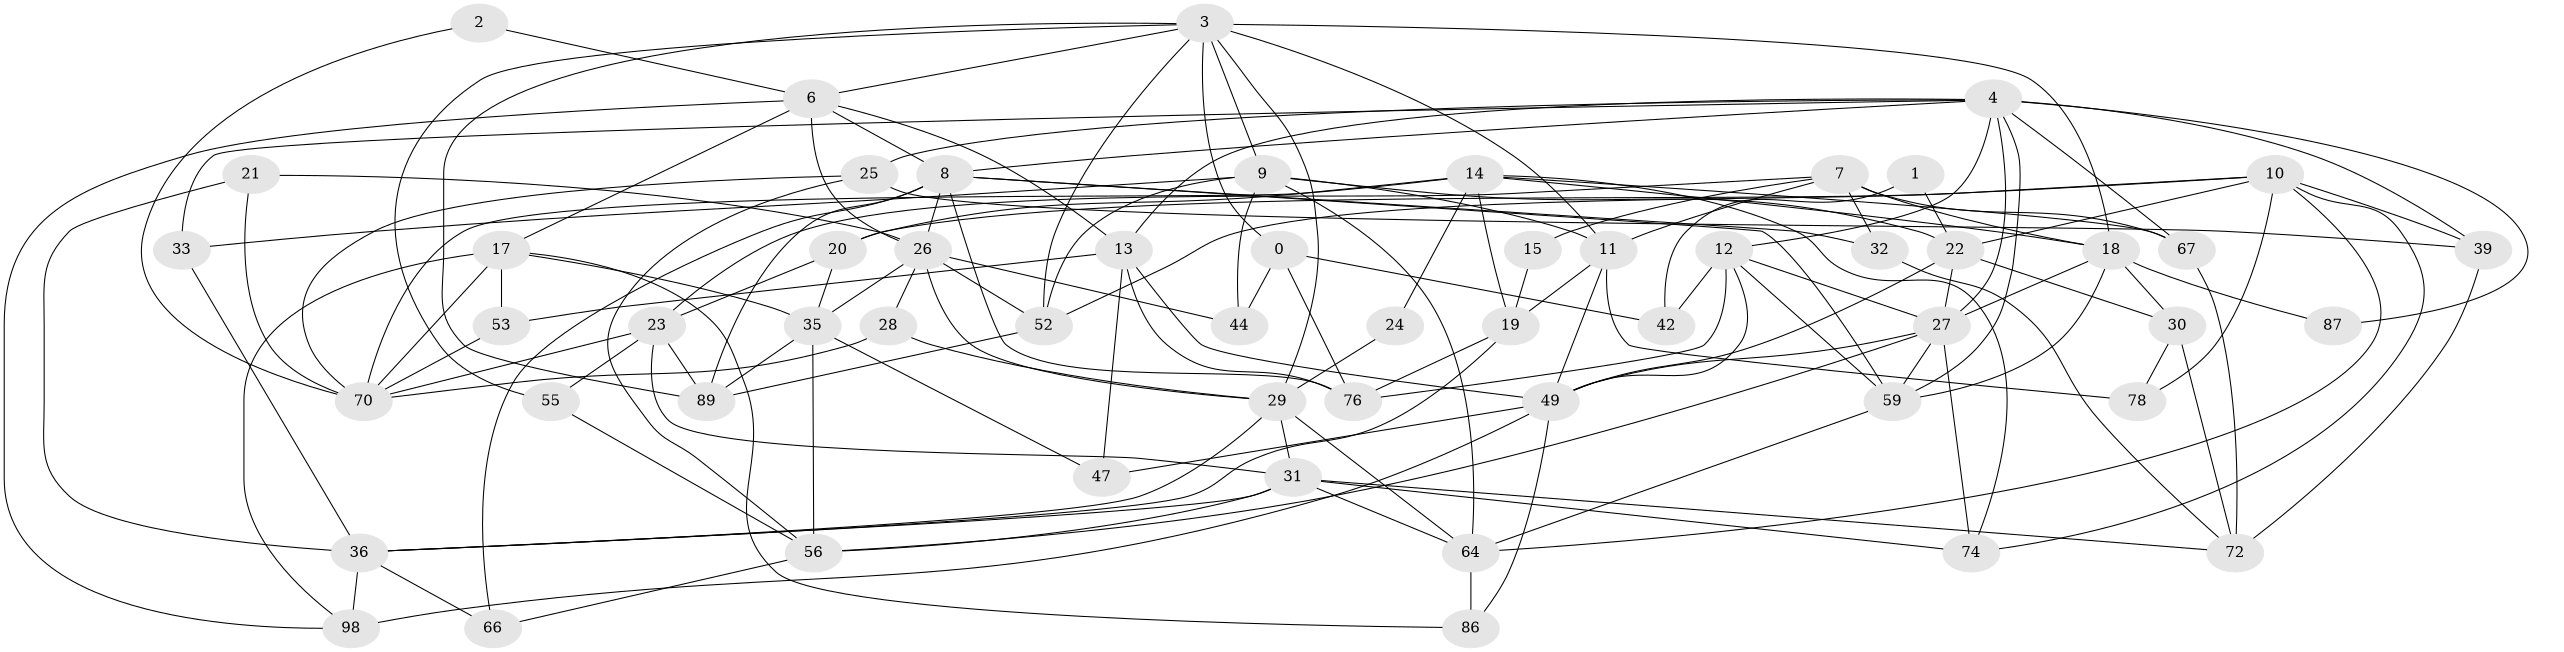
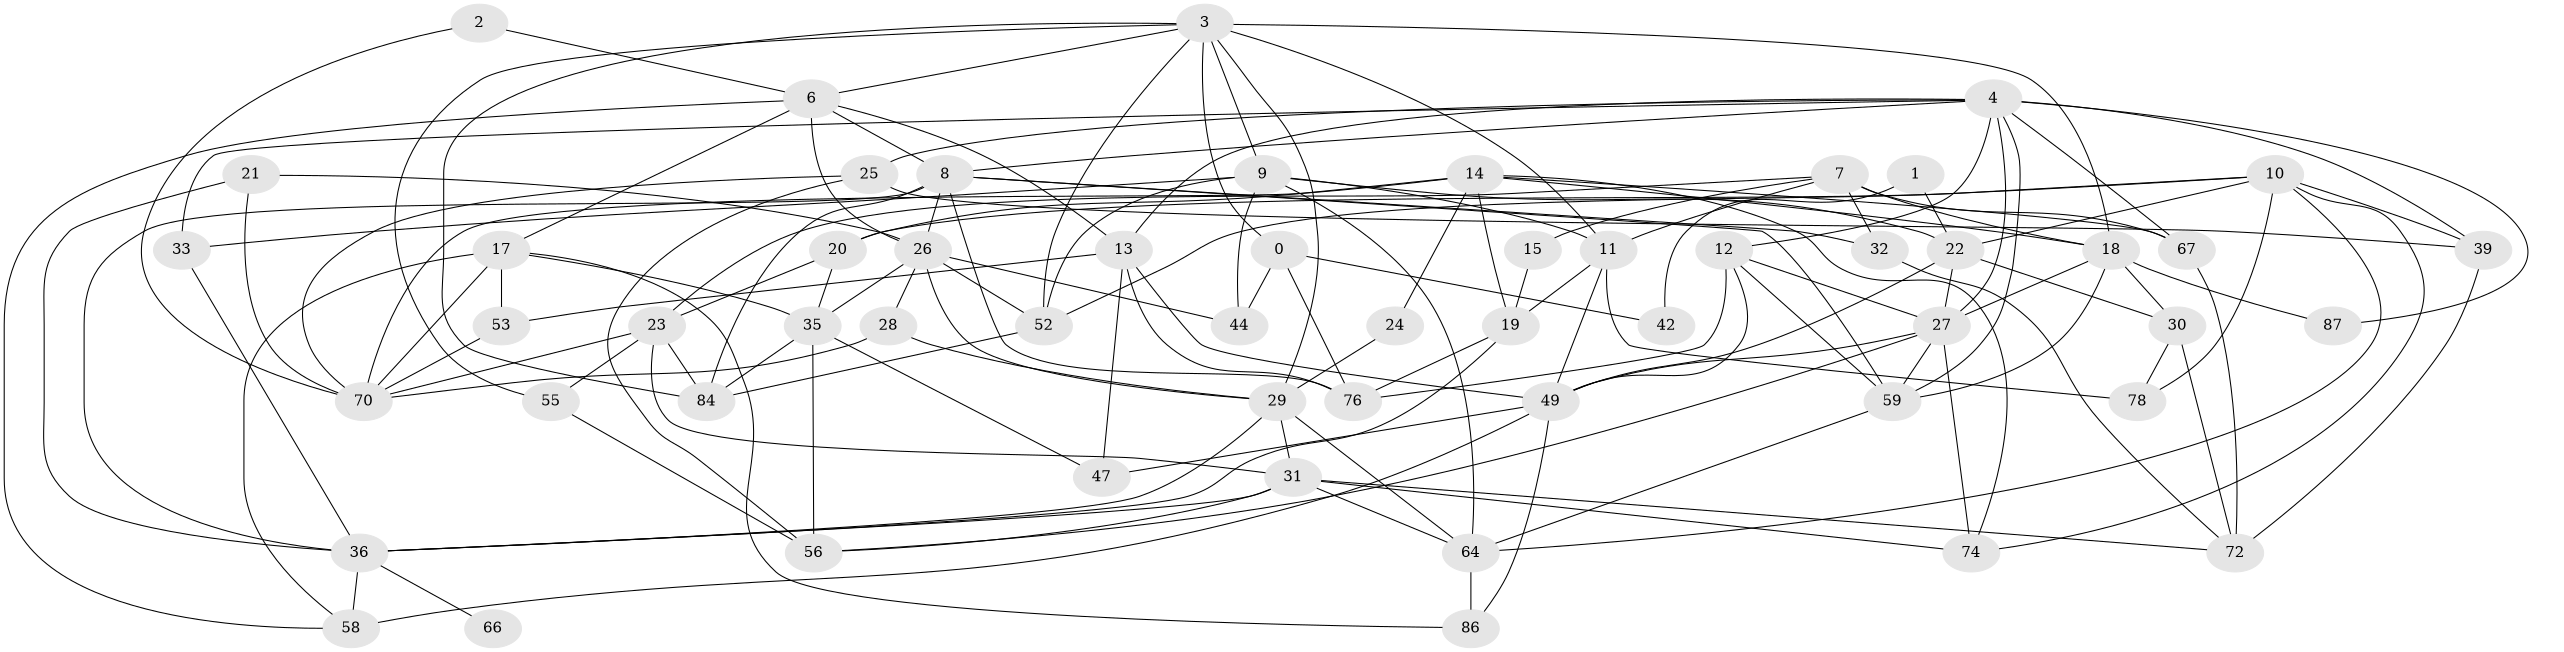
edge "12" -- "42": removed
edge "8" -- "66": now "8" -- "36"
node "89": label "89" -> "84"
edge "56" -- "66": removed
node "98": label "98" -> "58"
